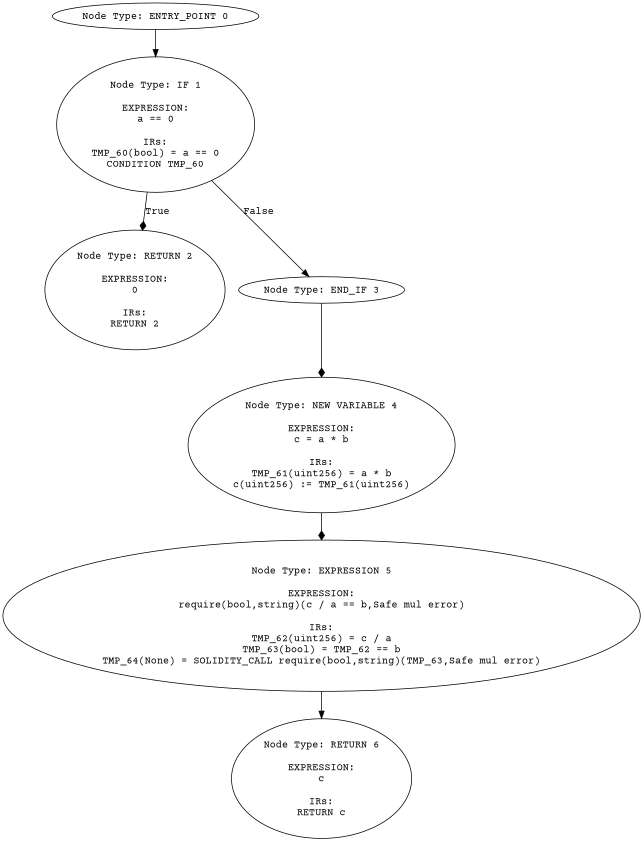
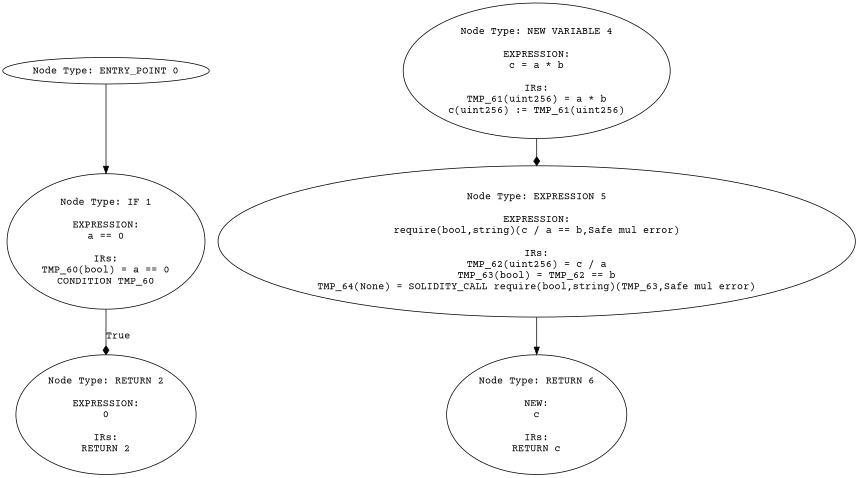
node "Node Type: END_IF 3": removed
node "Node Type: RETURN 6 EXPRESSION: c IRs: RETURN c": label "Node Type: RETURN 6 EXPRESSION: c IRs: RETURN c" -> "Node Type: RETURN 6 NEW: c IRs: RETURN c"
